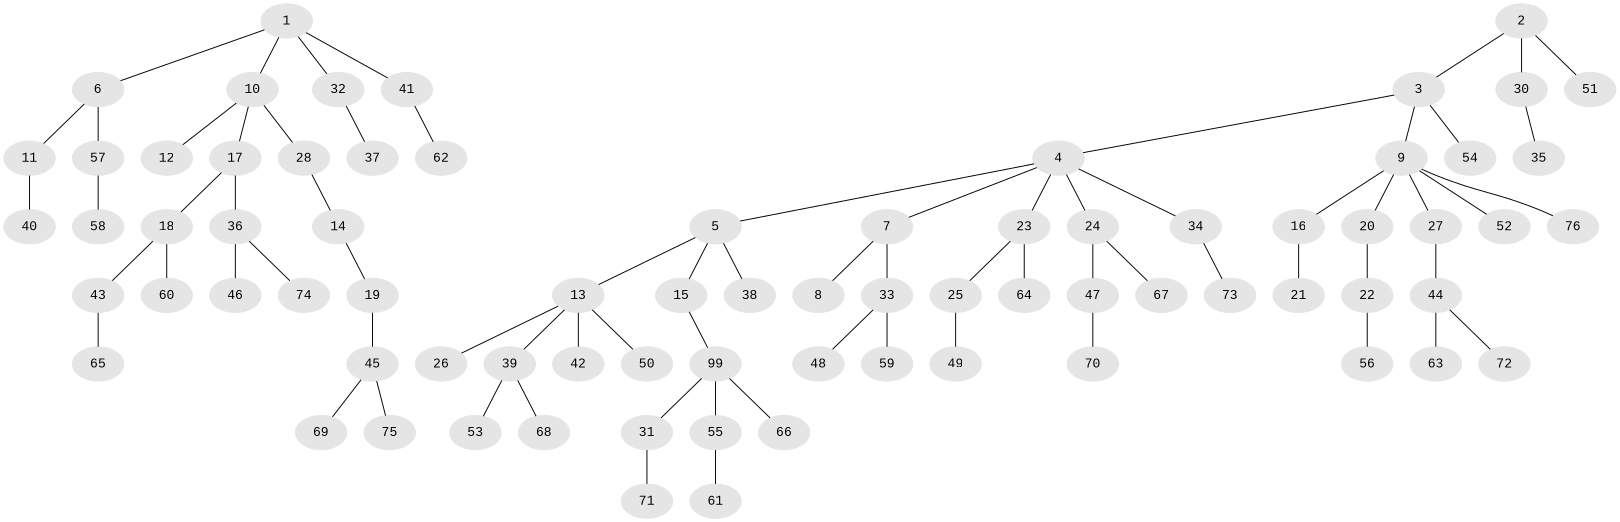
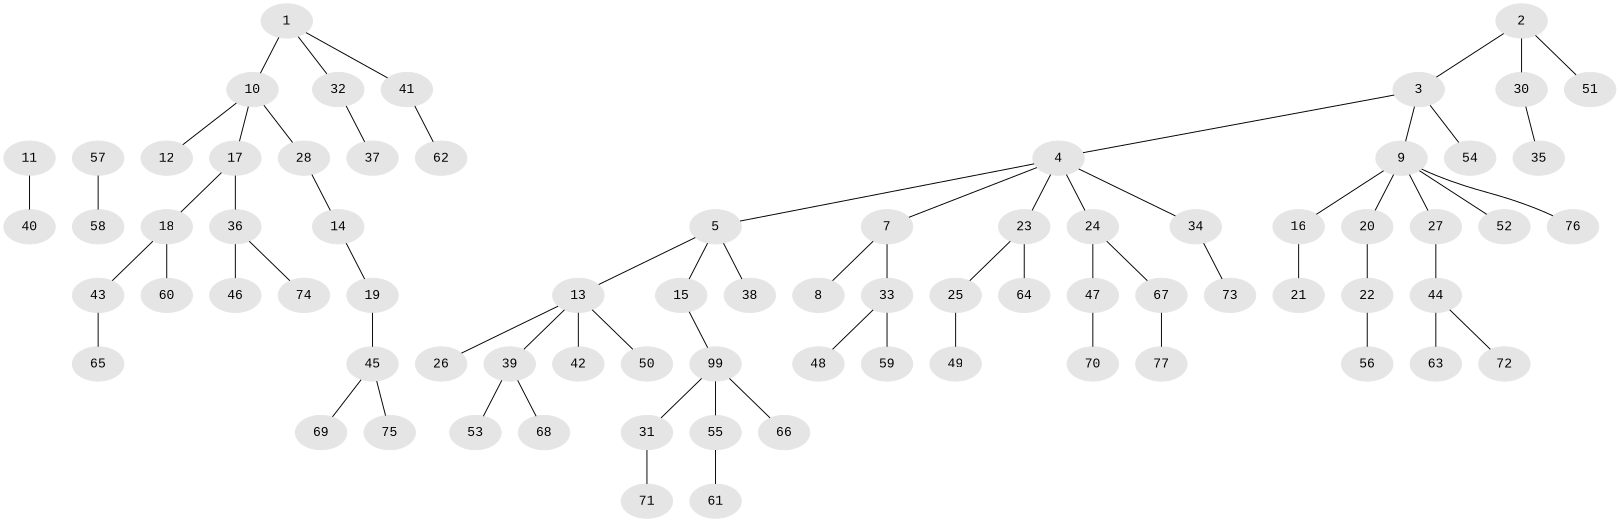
node "6": removed
node "77": added
